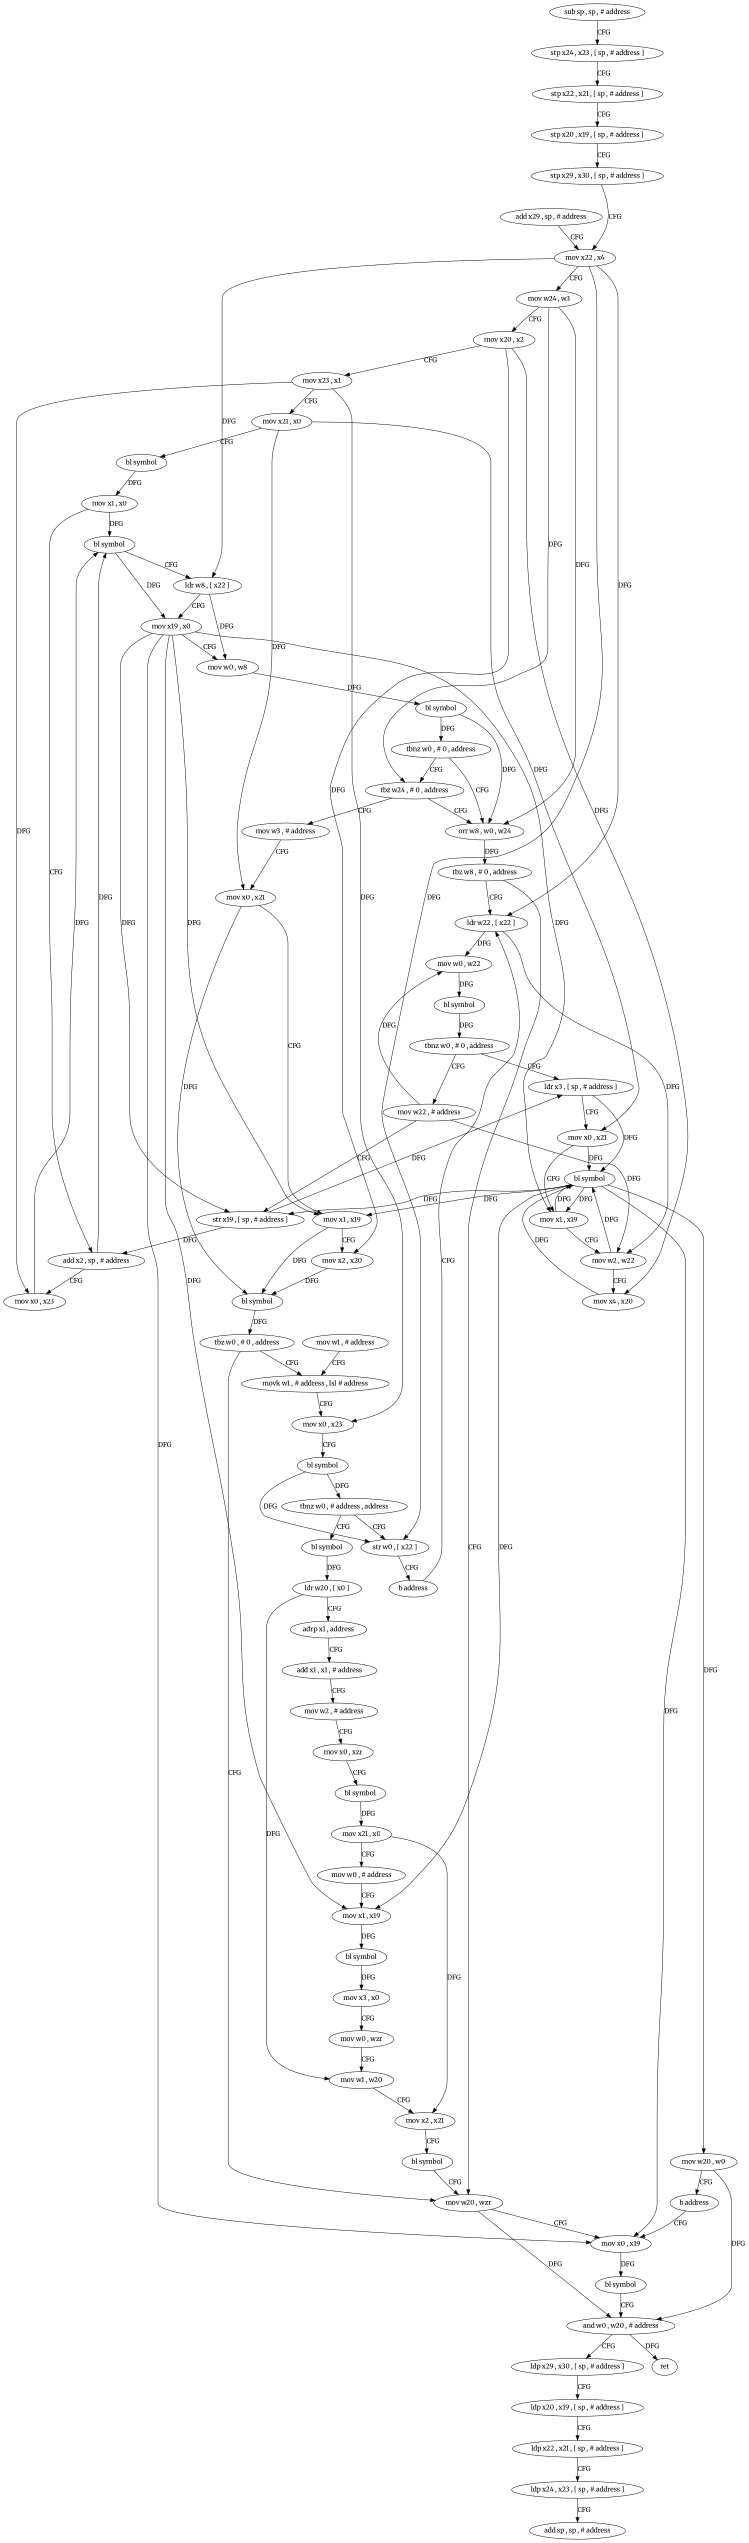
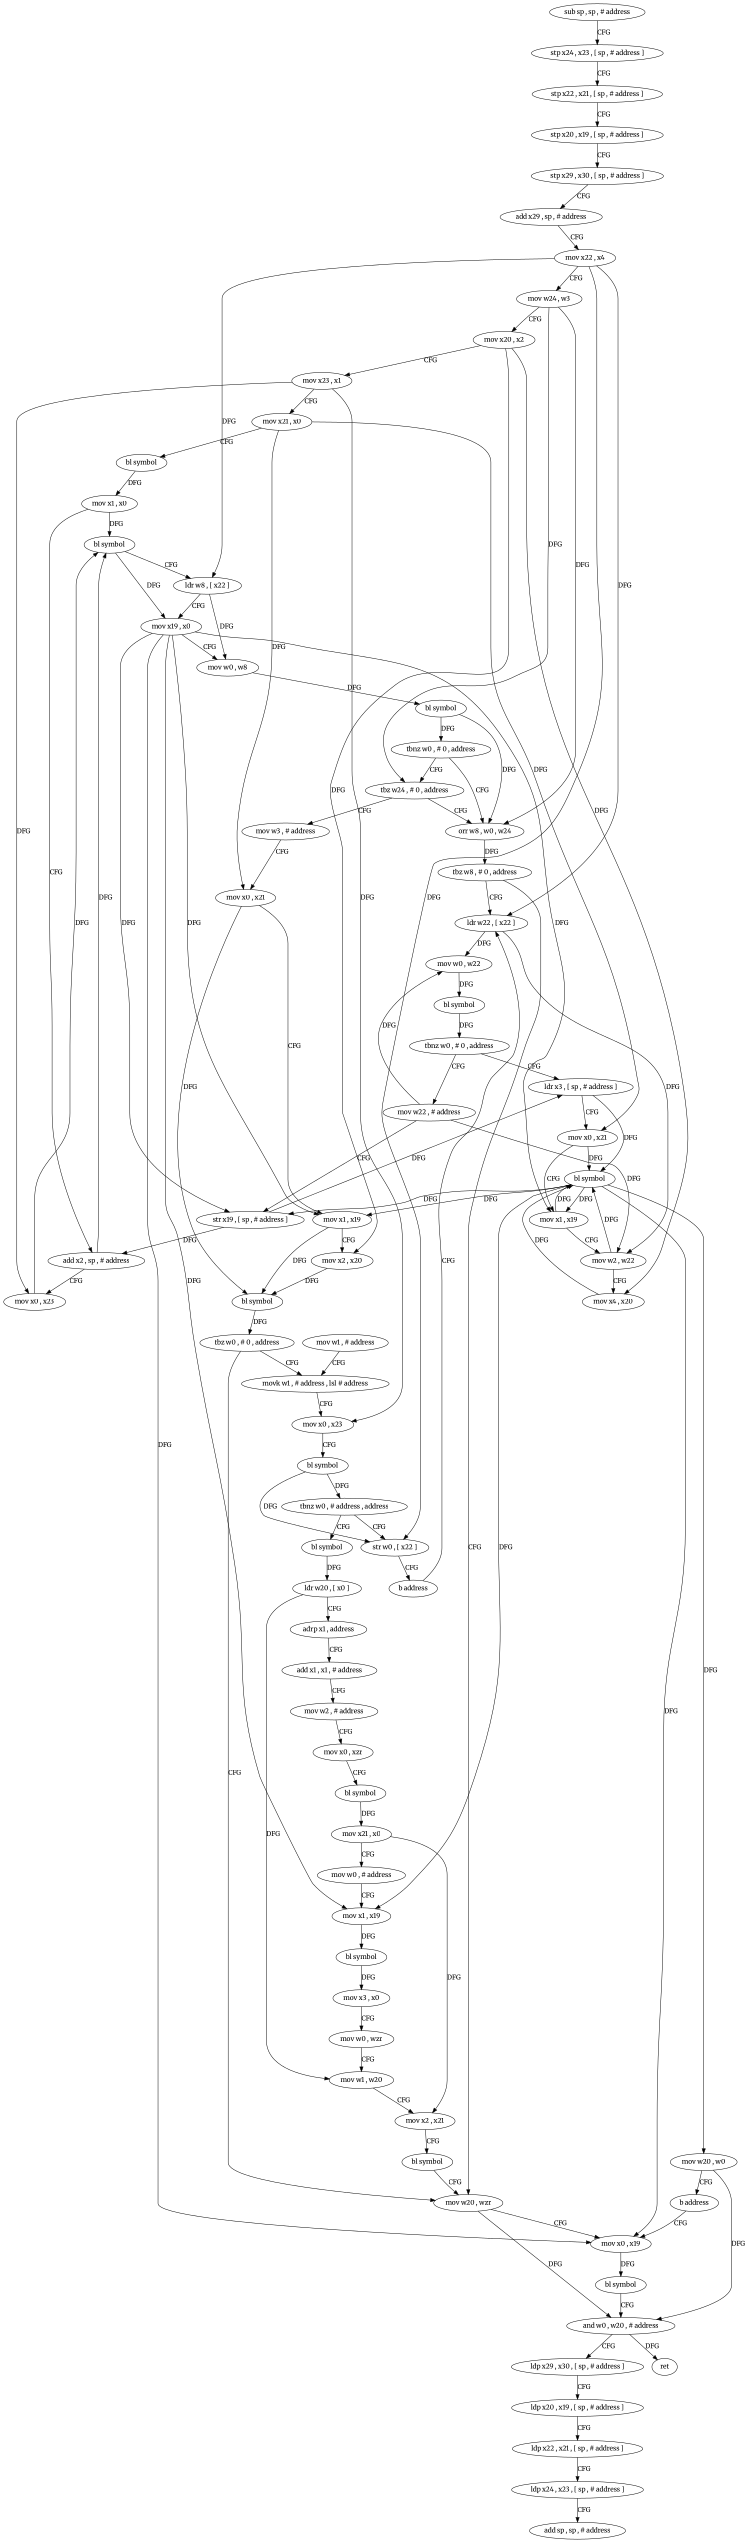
edge "stp x29 , x30 , [ sp , # address ]" -> "mov x22 , x4": now "stp x29 , x30 , [ sp , # address ]" -> "add x29 , sp , # address"
